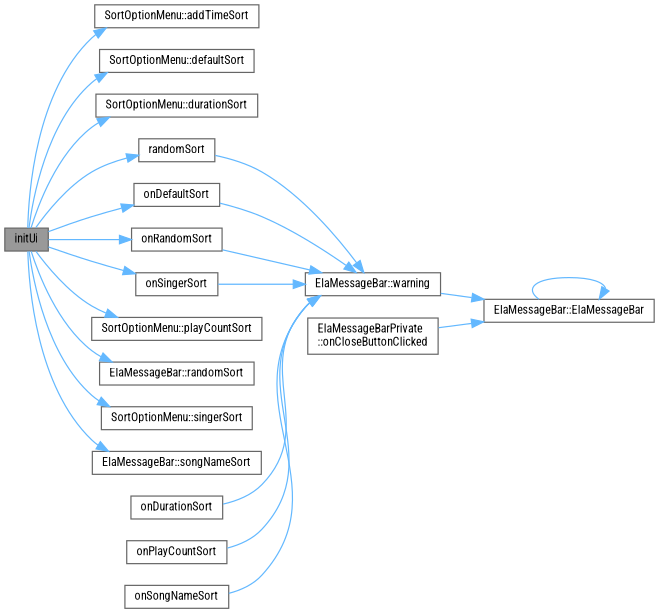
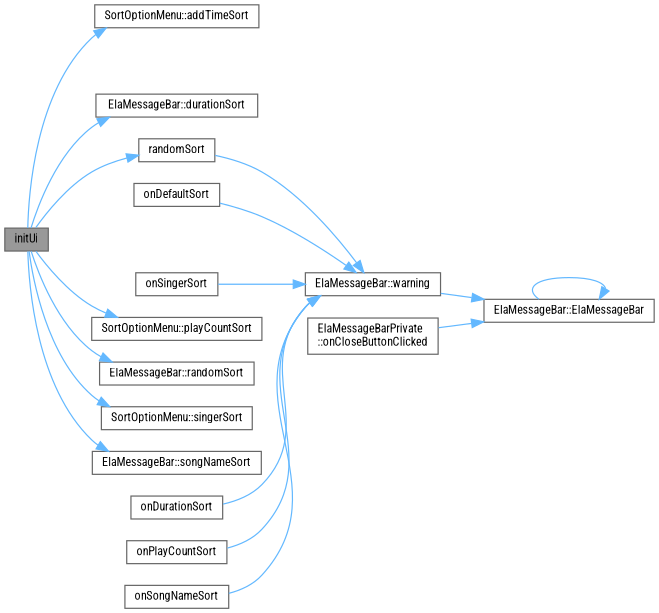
node "SortOptionMenu::defaultSort": removed
node "SortOptionMenu::durationSort": label "SortOptionMenu::durationSort" -> "ElaMessageBar::durationSort"
edge "initUi" -> "onDefaultSort": removed
node "onRandomSort": removed
edge "initUi" -> "onSingerSort": removed
